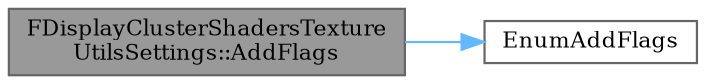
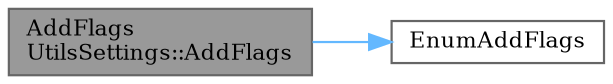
node "FDisplayClusterShadersTexture UtilsSettings::AddFlags": label "FDisplayClusterShadersTexture UtilsSettings::AddFlags" -> "AddFlags UtilsSettings::AddFlags"
